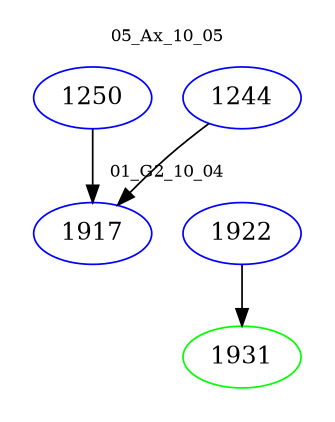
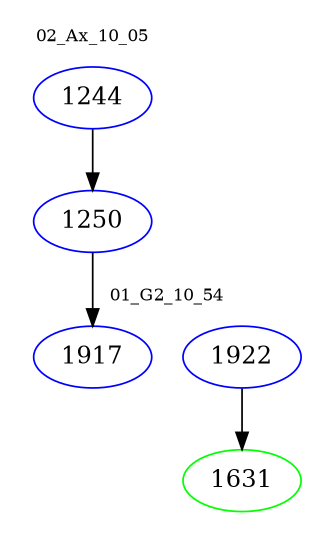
cluster "05_Ax_10_05": label "05_Ax_10_05" -> "02_Ax_10_05"
edge "1244" -> "1917": now "1244" -> "1250"
cluster "01_G2_10_04": label "01_G2_10_04" -> "01_G2_10_54"
node "1931": label "1931" -> "1631"
